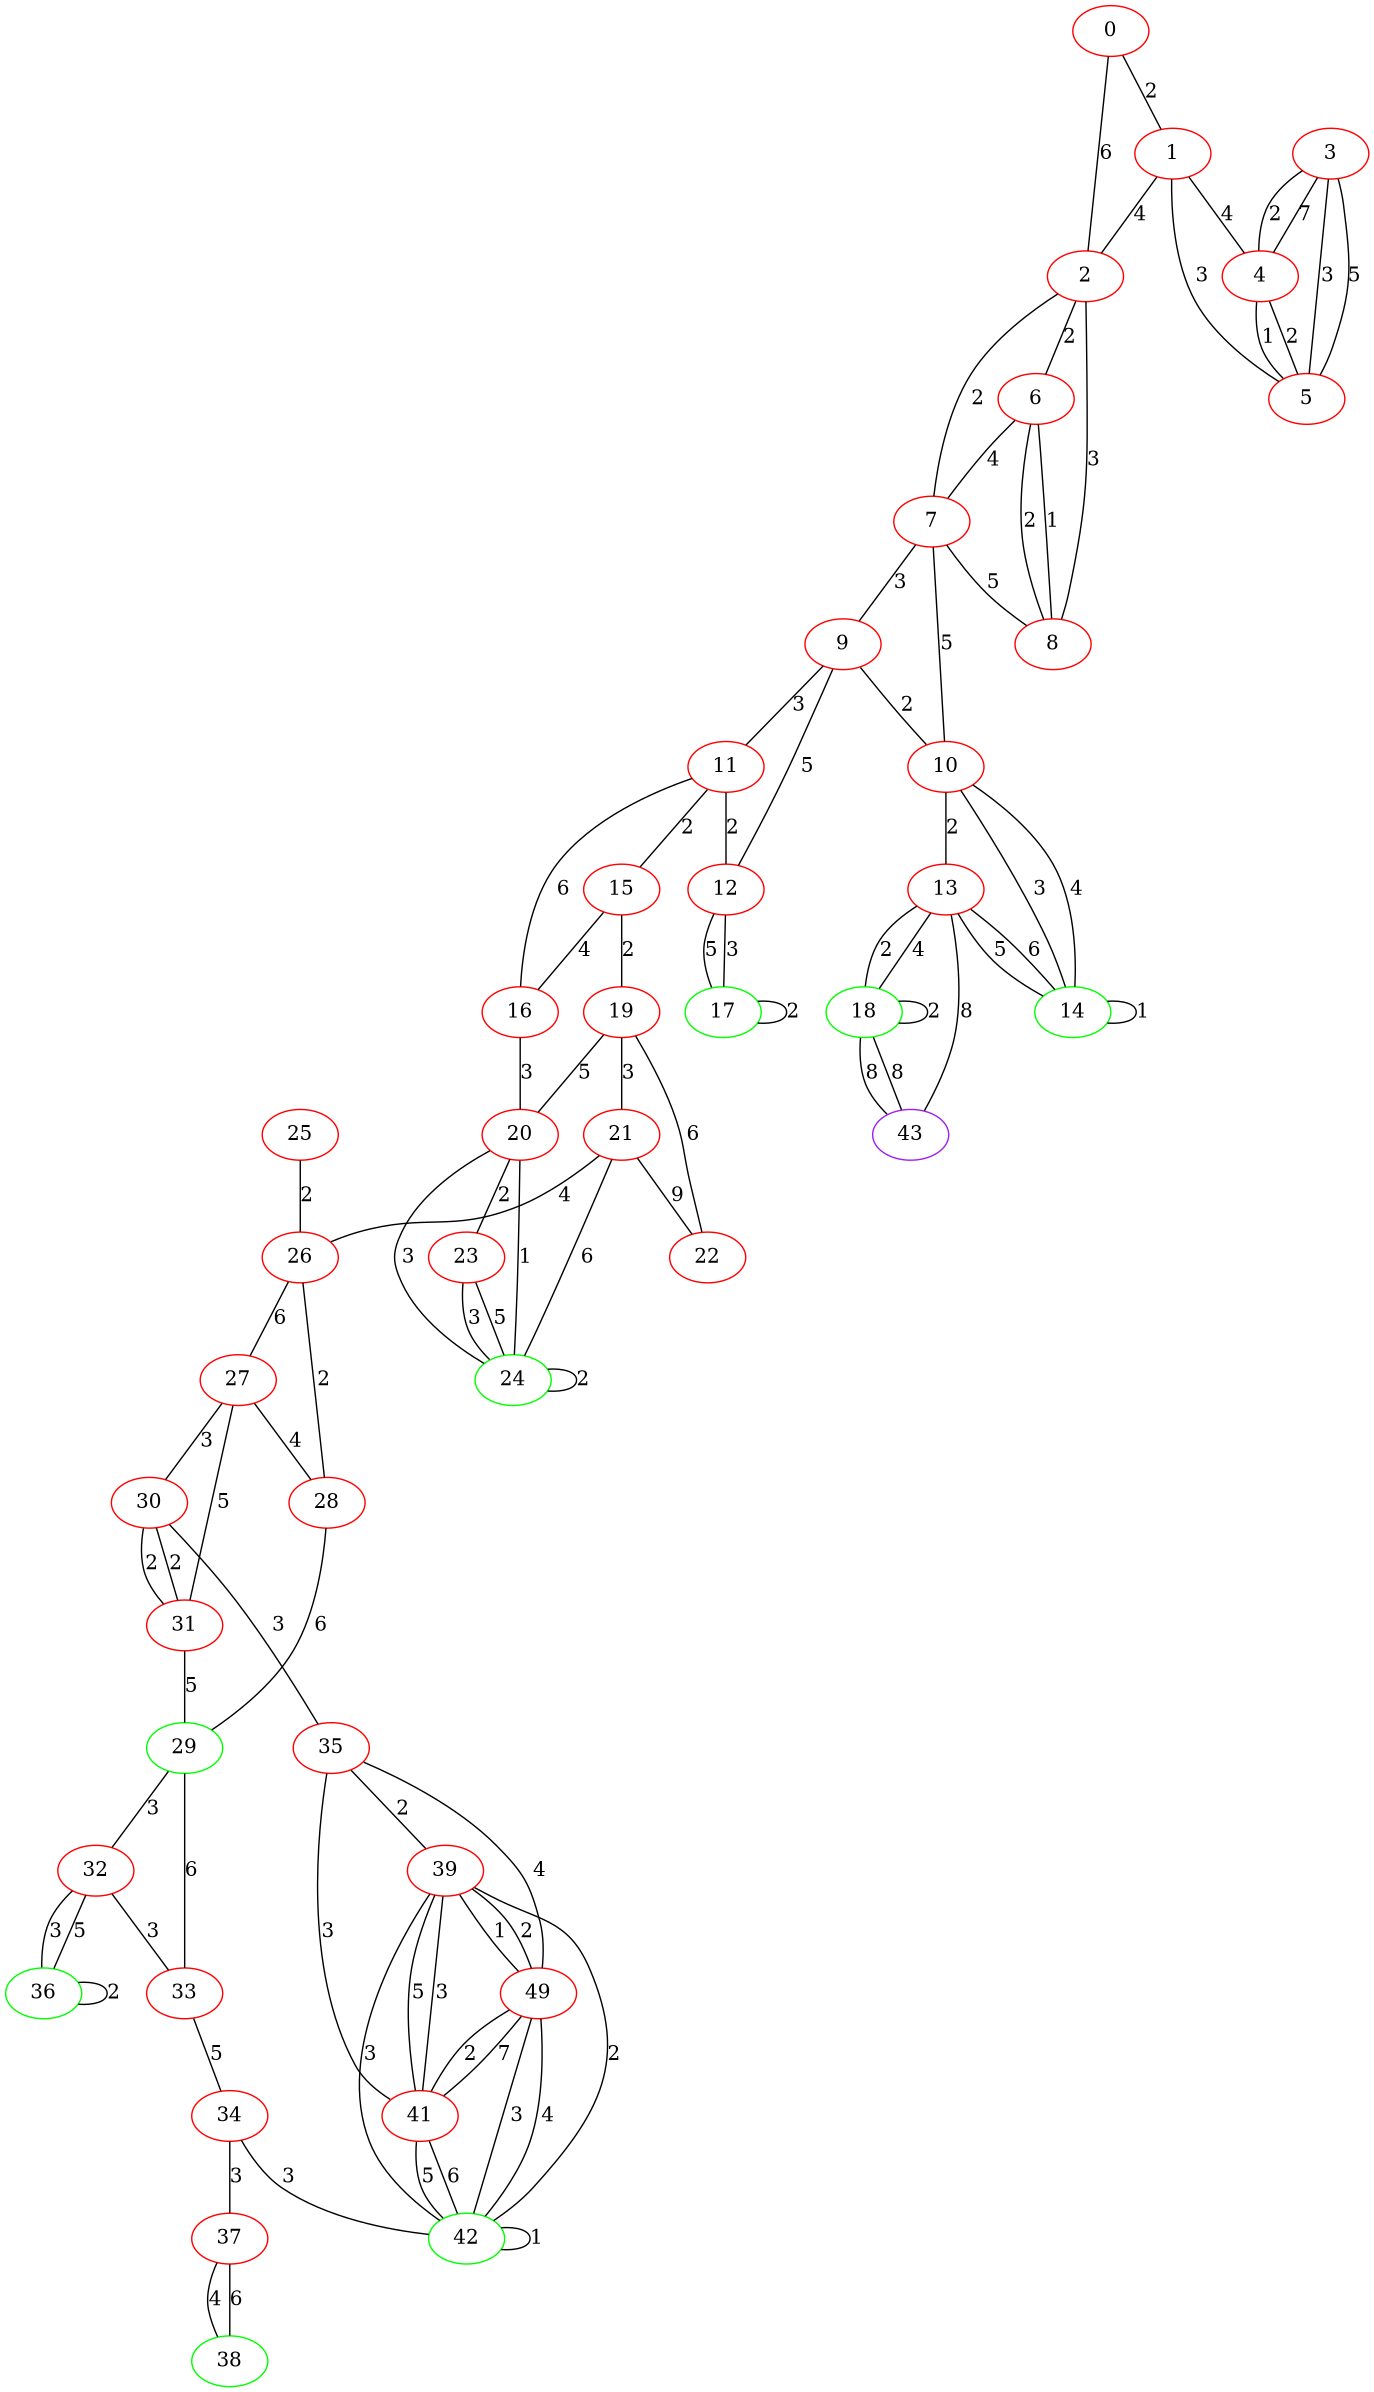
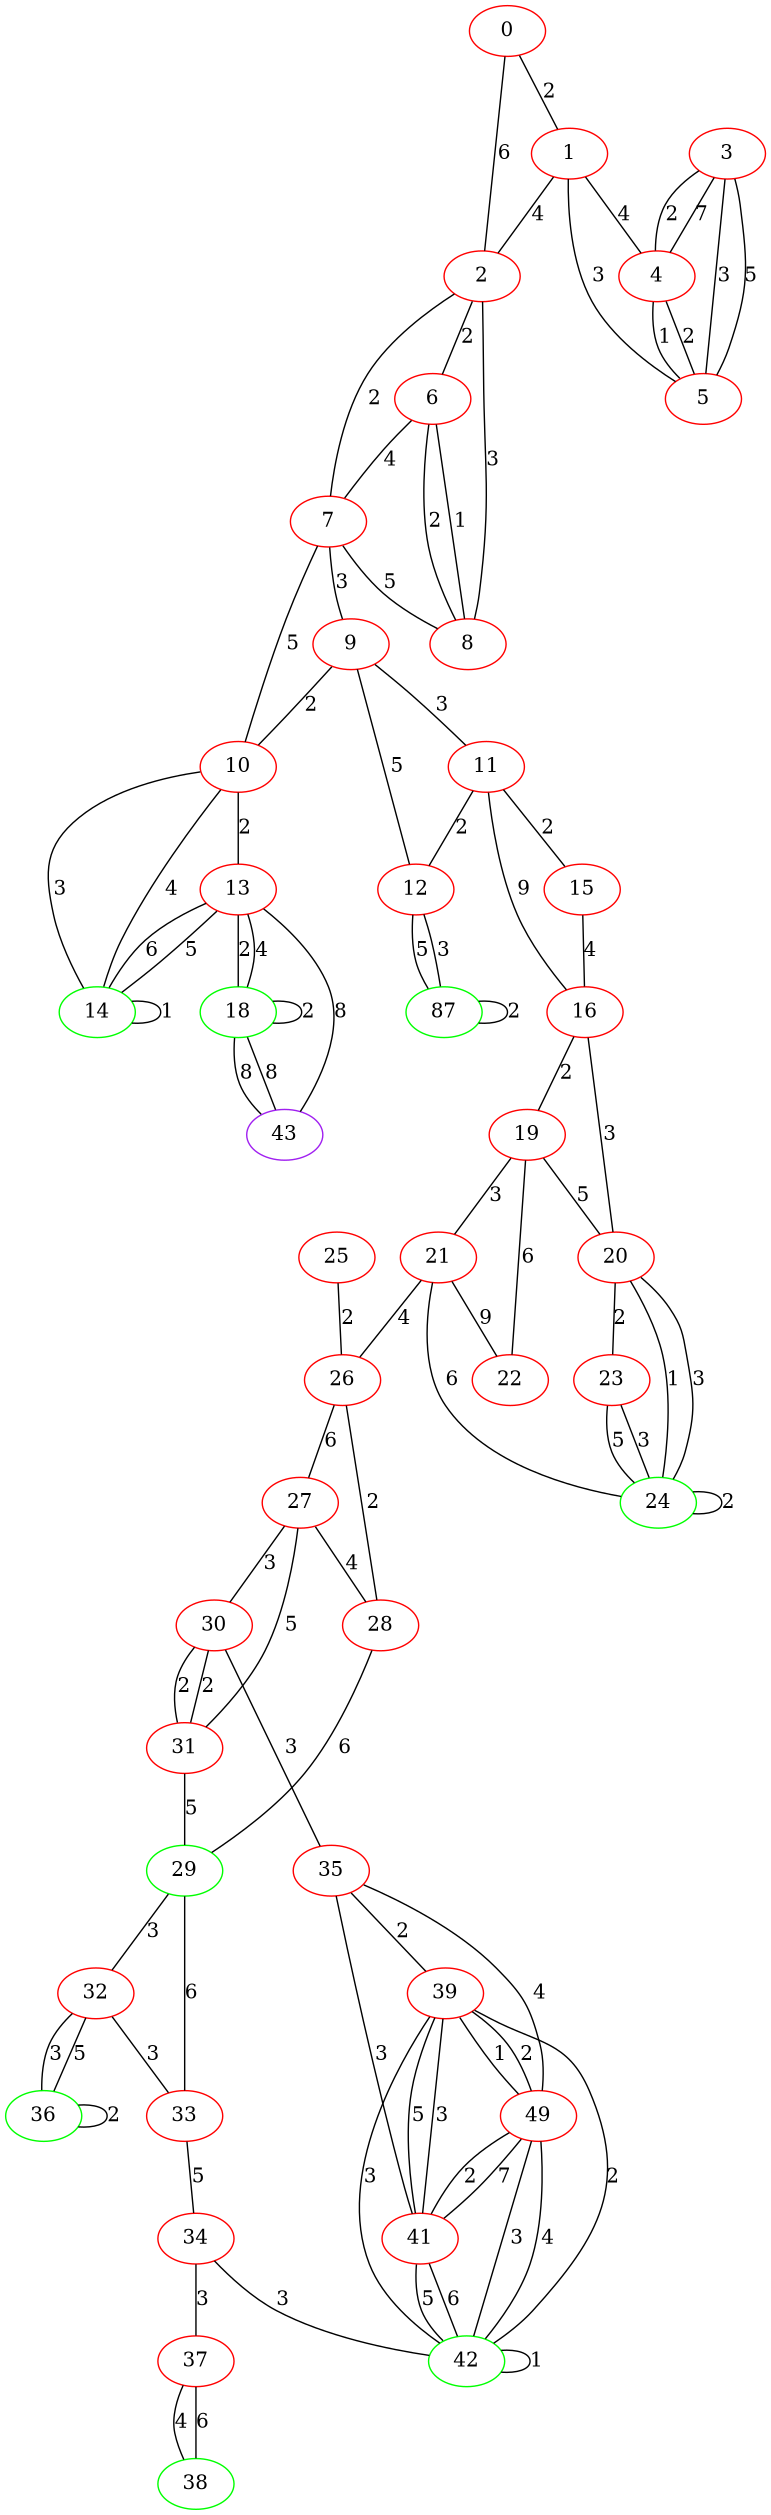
edge "11" -- "16": label "6" -> "9"
edge "15" -- "19": now "16" -- "19"
node "17": label "17" -> "87"
